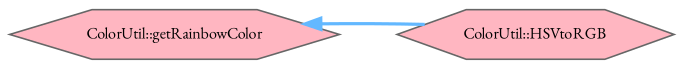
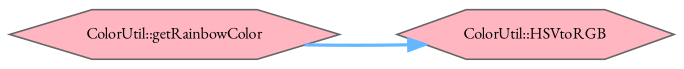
edge "ColorUtil::HSVtoRGB" -> "ColorUtil::getRainbowColor": reversed
